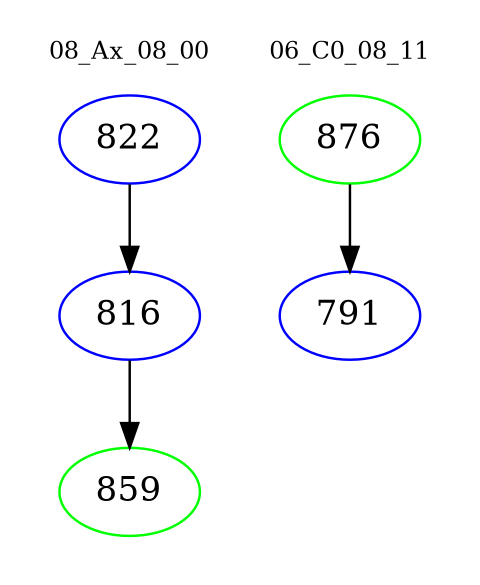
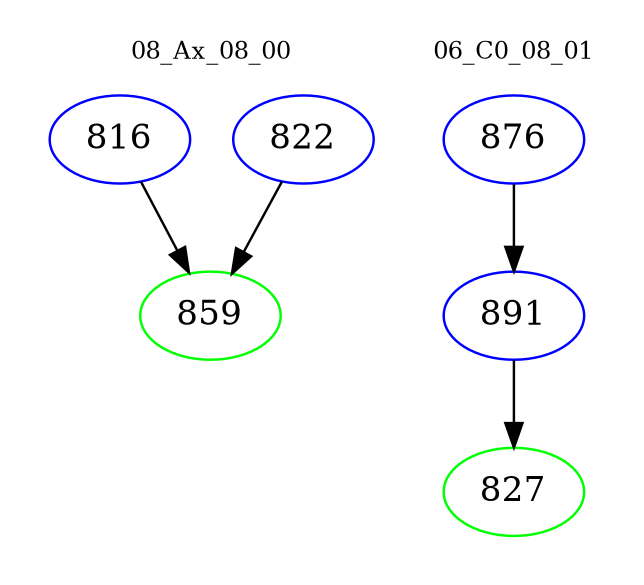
cluster "06_C0_08_11": label "06_C0_08_11" -> "06_C0_08_01"
node "876": color green -> blue
edge "822" -> "816": now "822" -> "859"
node "791": label "791" -> "891"
node "827": added
